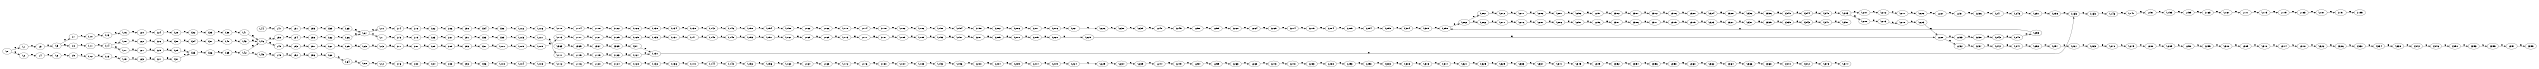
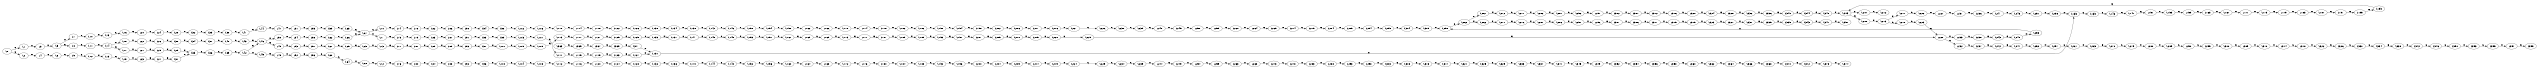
node "S199": added
edge "S212" -> "S217": now "S213" -> "S217"
edge "S41" -> "S46": now "S41" -> "S44"
